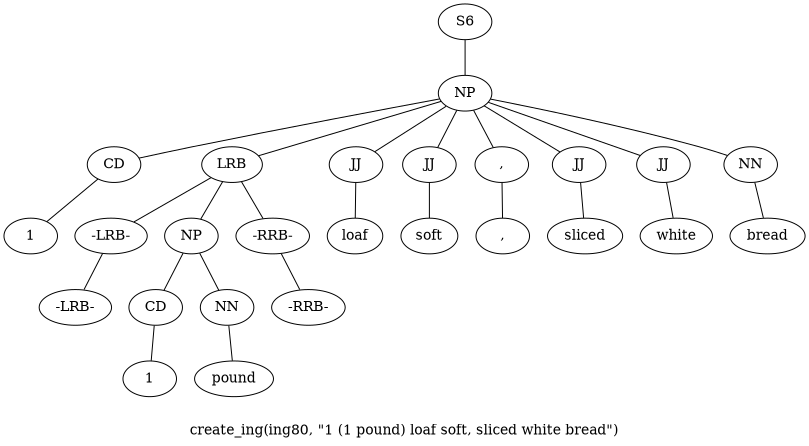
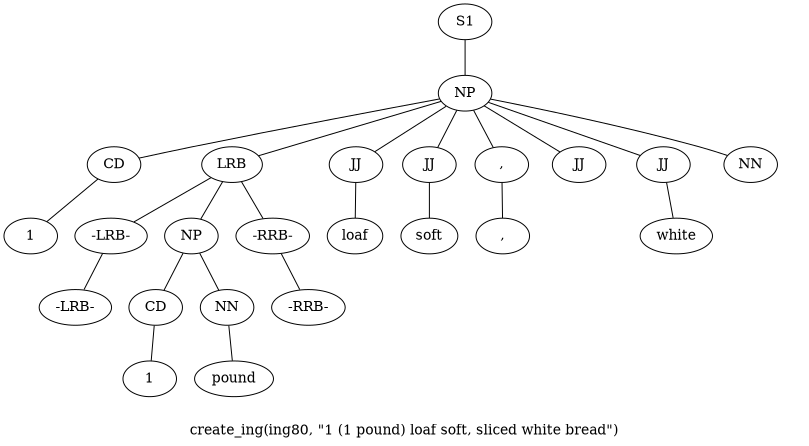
node "S6": label "S6" -> "S1"
node "sliced": removed
node "bread": removed
